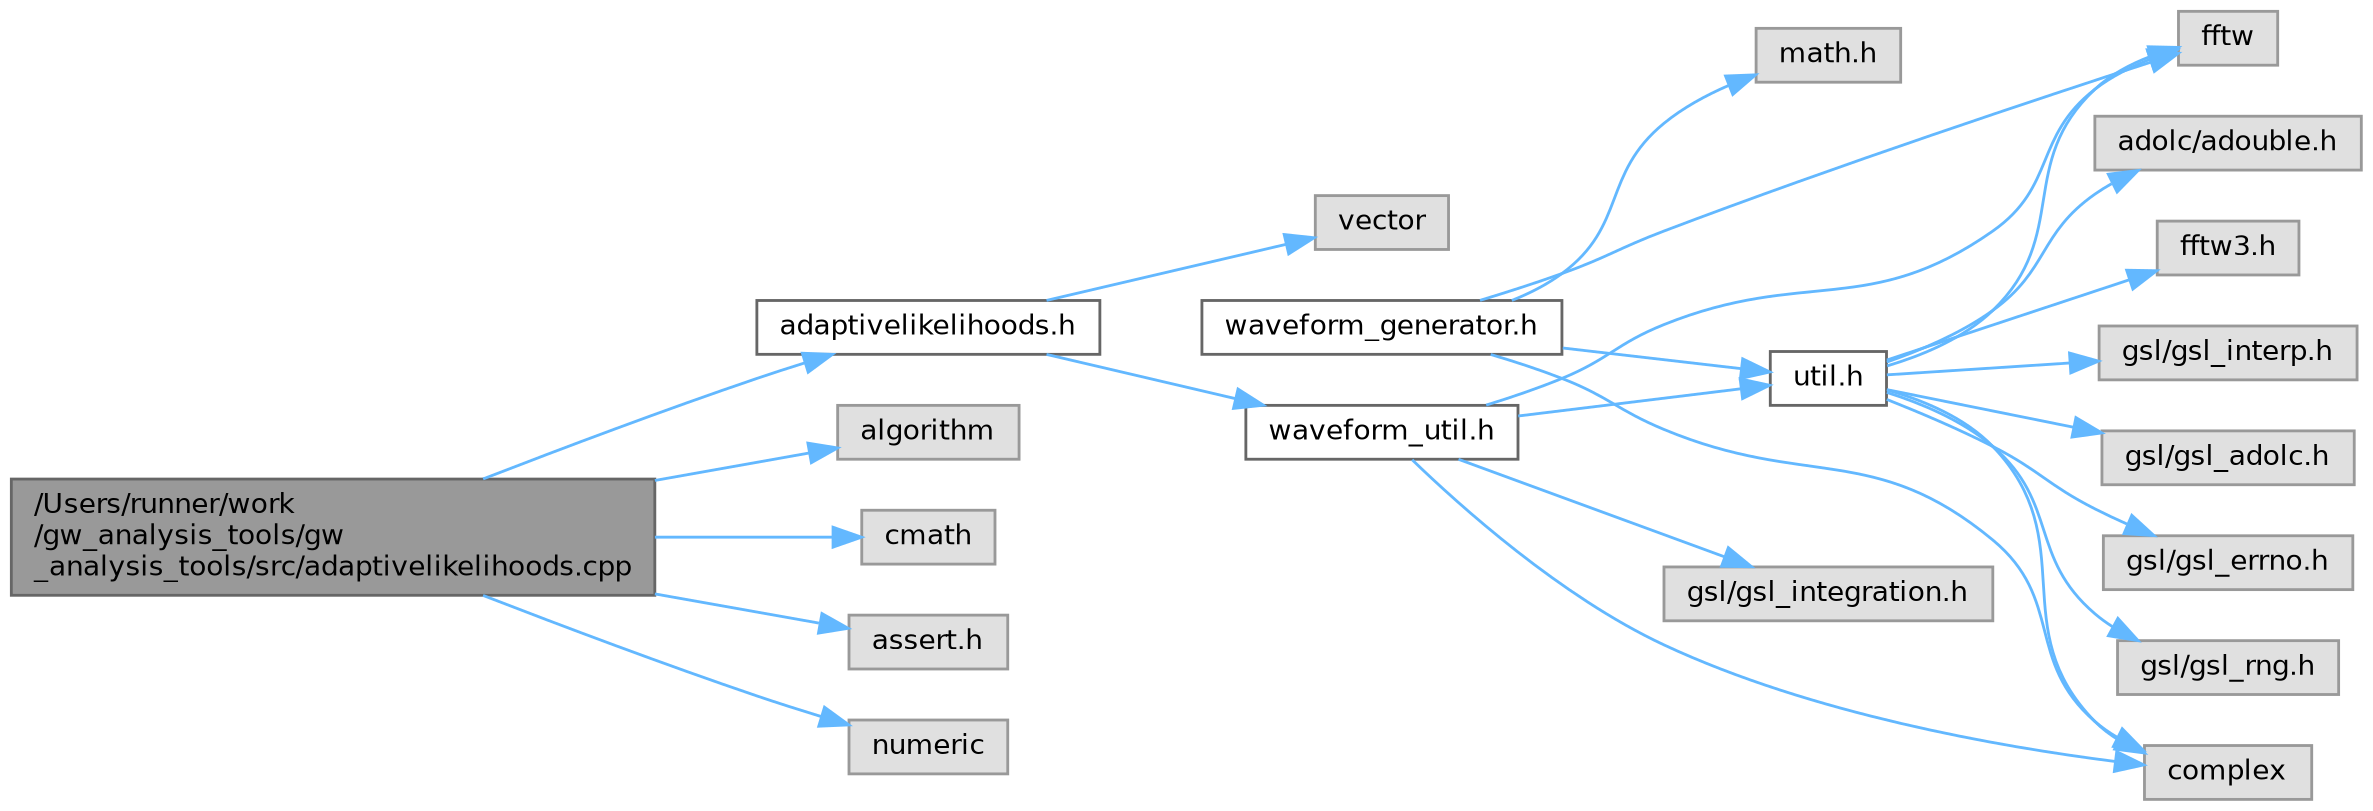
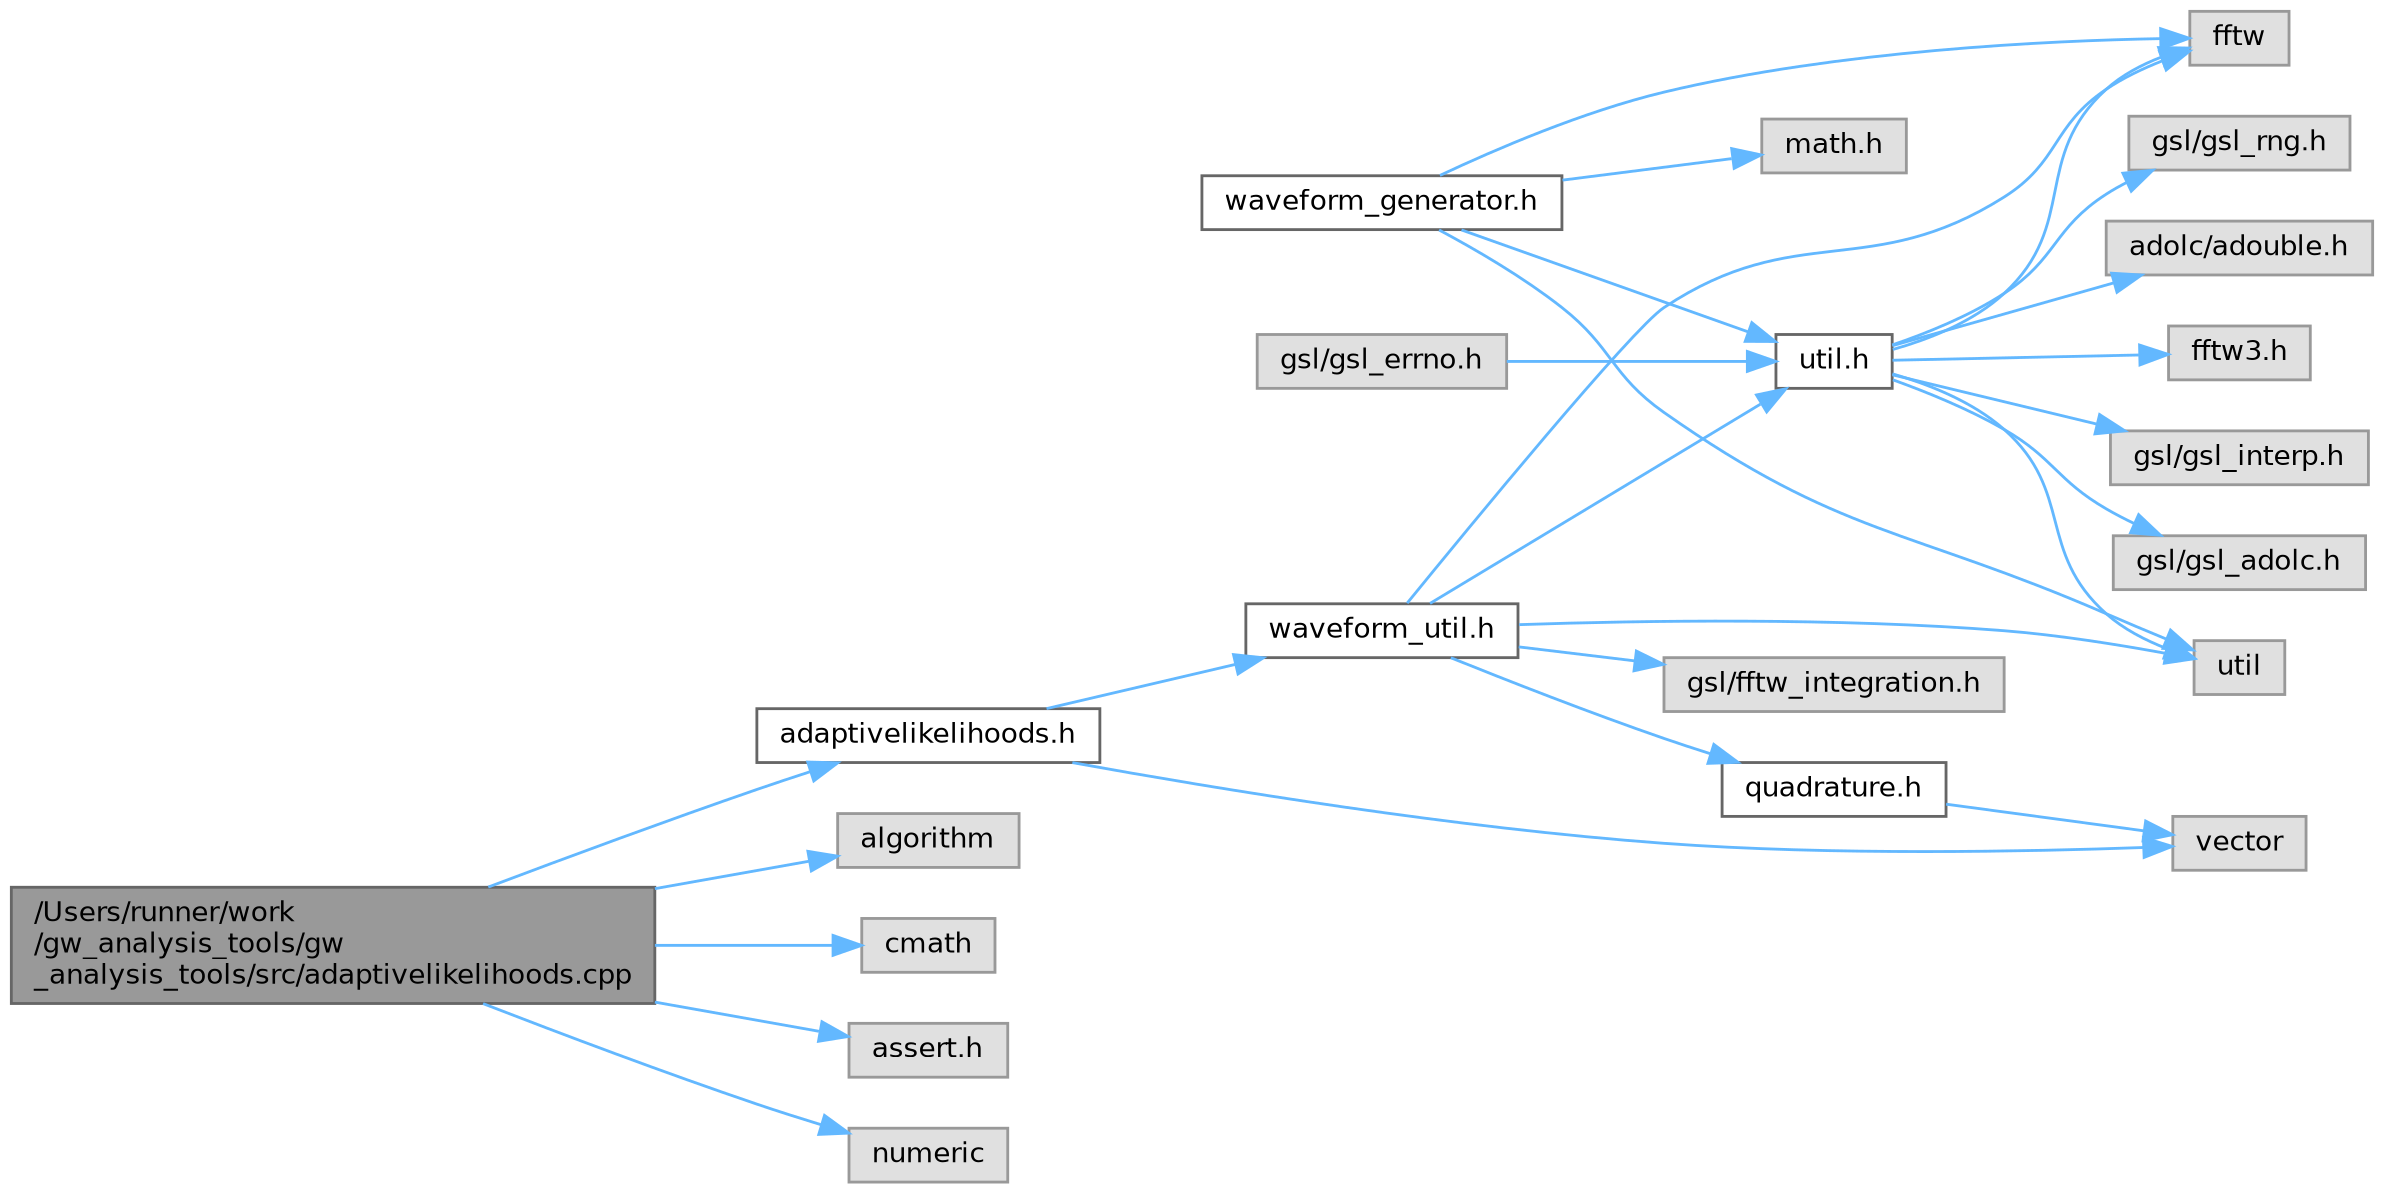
edge "util.h" -> "gsl/gsl_errno.h": reversed
node "gsl/gsl_integration.h": label "gsl/gsl_integration.h" -> "gsl/fftw_integration.h"
node "complex": label "complex" -> "util"
node "quadrature.h": added
